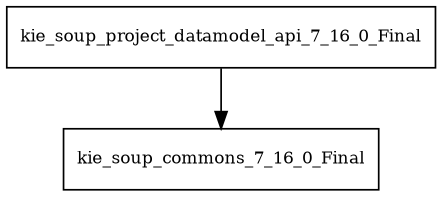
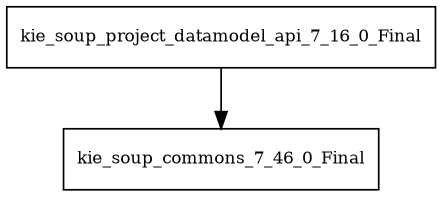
node "kie_soup_commons_7_16_0_Final": label "kie_soup_commons_7_16_0_Final" -> "kie_soup_commons_7_46_0_Final"
